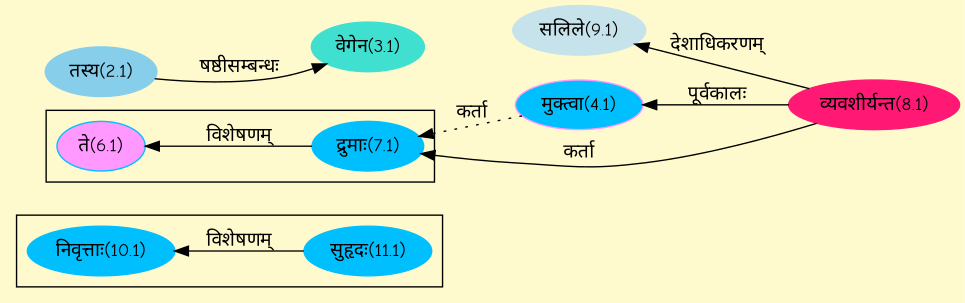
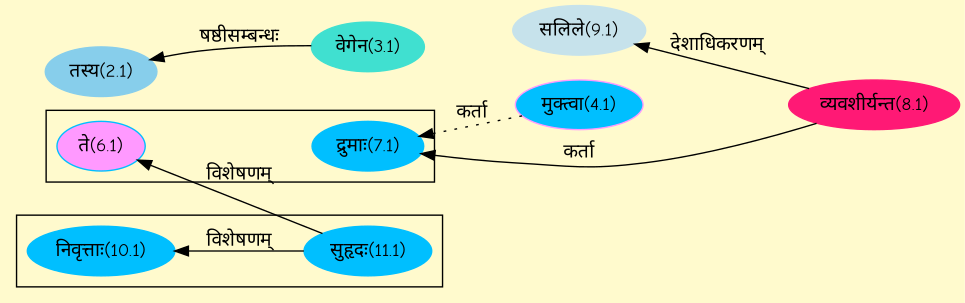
edge "तस्य(2.1)" -> "वेगेन(3.1)": reversed
edge "व्यवशीर्यन्त(8.1)" -> "मुक्त्वा(4.1)": removed, label "पूर्वकालः"
edge "द्रुमाः(7.1)" -> "ते(6.1)": now "सुहृदः(11.1)" -> "ते(6.1)"
